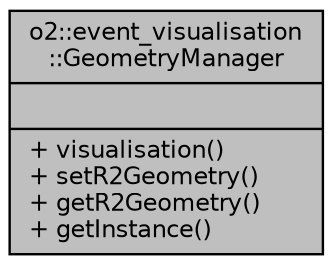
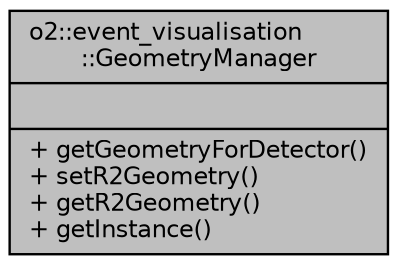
node "o2::event_visualisation": text "+ visualisation()" -> "+ getGeometryForDetector()"
